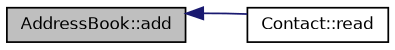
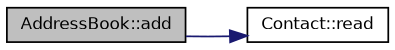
edge "Contact::read" -> "AddressBook::add": reversed
